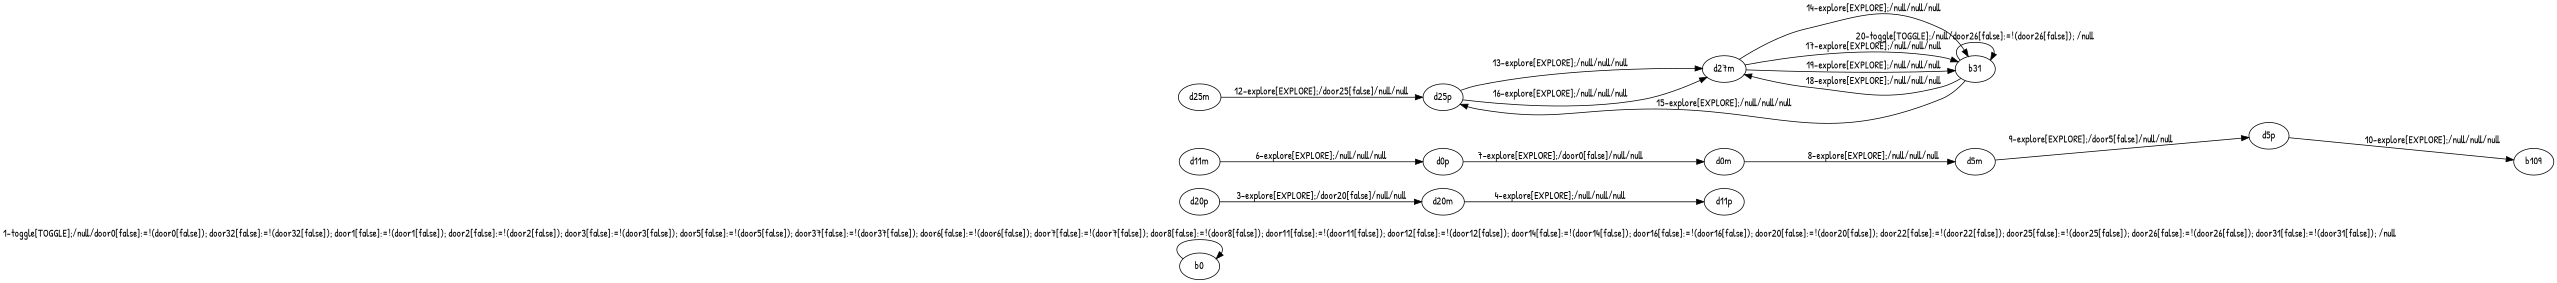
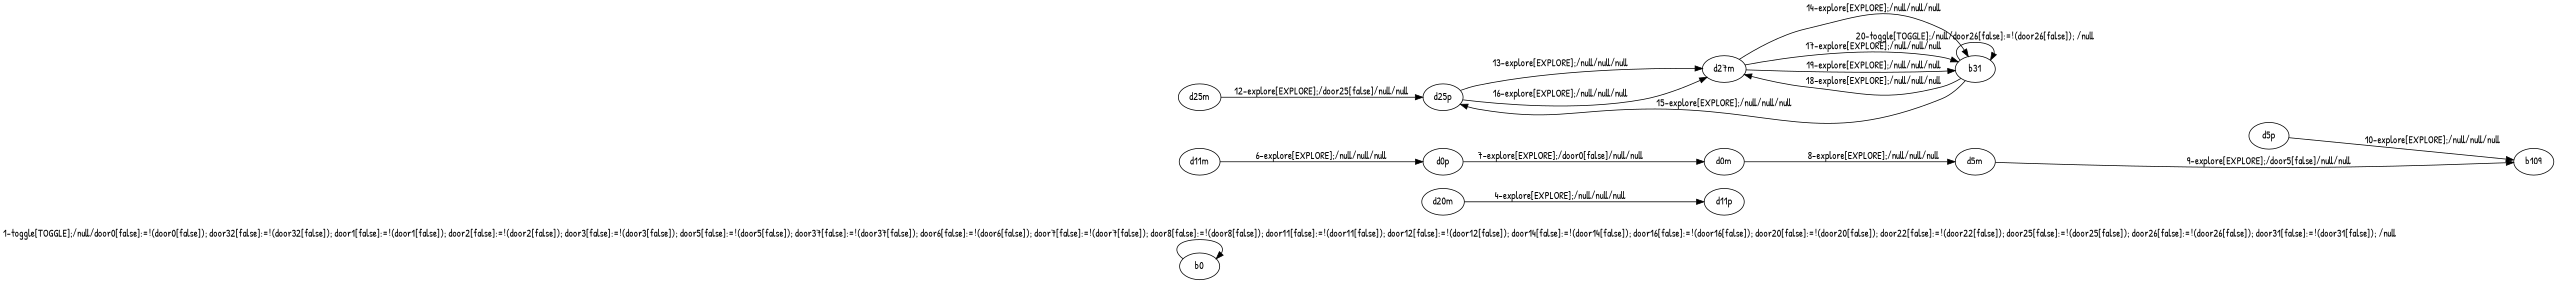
edge "d5m" -> "d5p": now "d5m" -> "b109"
node "d20p": removed
